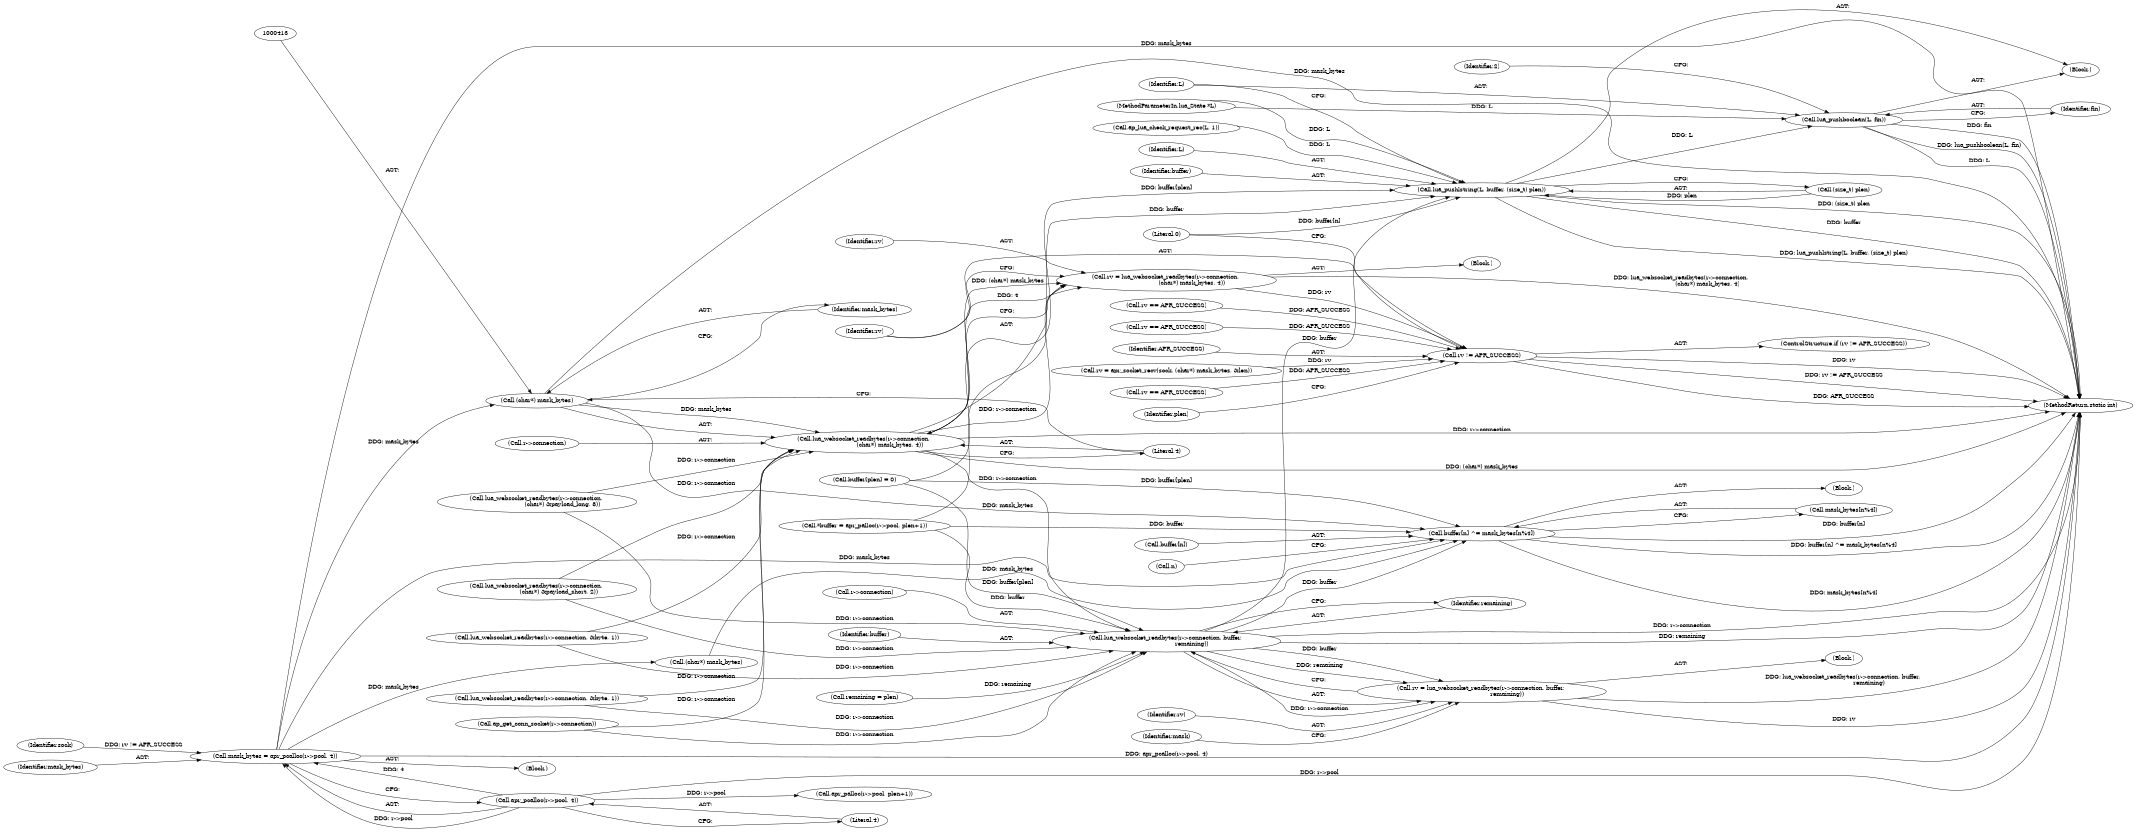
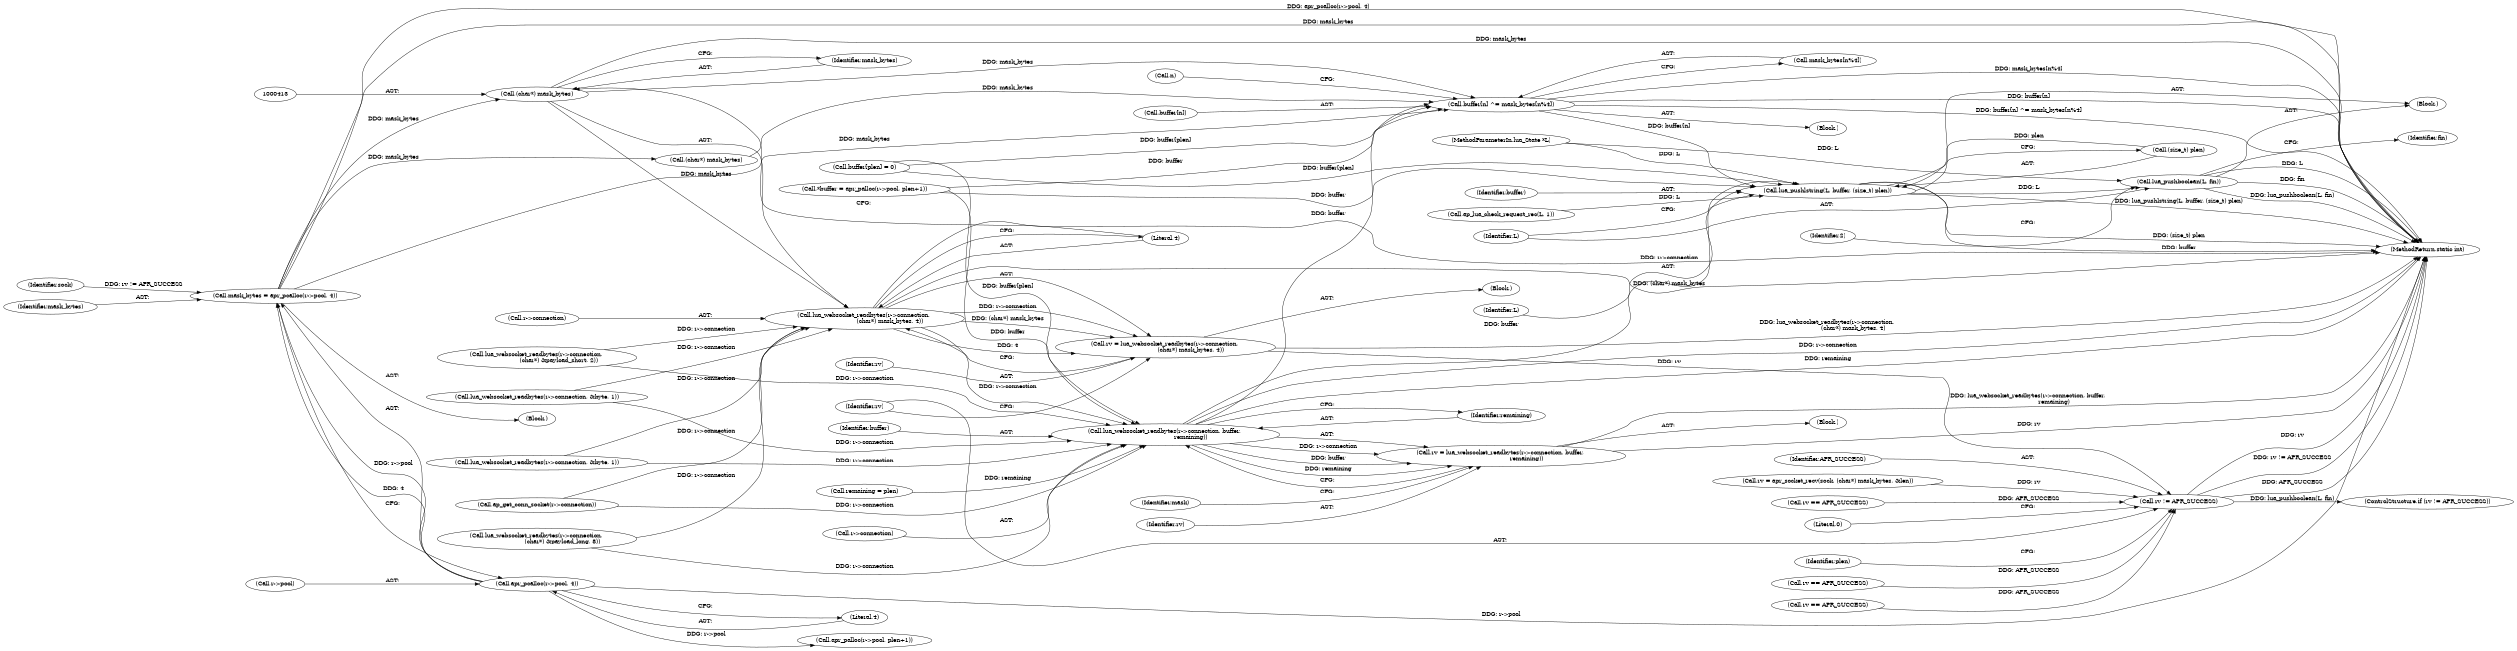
edge "(Identifier,fin)" -> "(Call,lua_pushboolean(L, fin))": removed, label "AST:"
edge "(Literal,0)" -> "(Call,lua_pushlstring(L, buffer, (size_t) plen))": now "(Call,buffer[n] ^= mask_bytes[n%4])" -> "(Call,lua_pushlstring(L, buffer, (size_t) plen))"
edge "(Call,rv != APR_SUCCESS)" -> "(ControlStructure,if (rv != APR_SUCCESS))": label "AST: " -> "DDG: lua_pushboolean(L, fin)"
node "(Call,r->pool)": added
